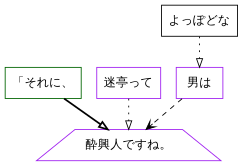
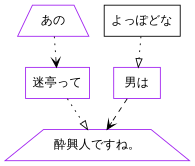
node "あの": added
node "「それに、": removed
